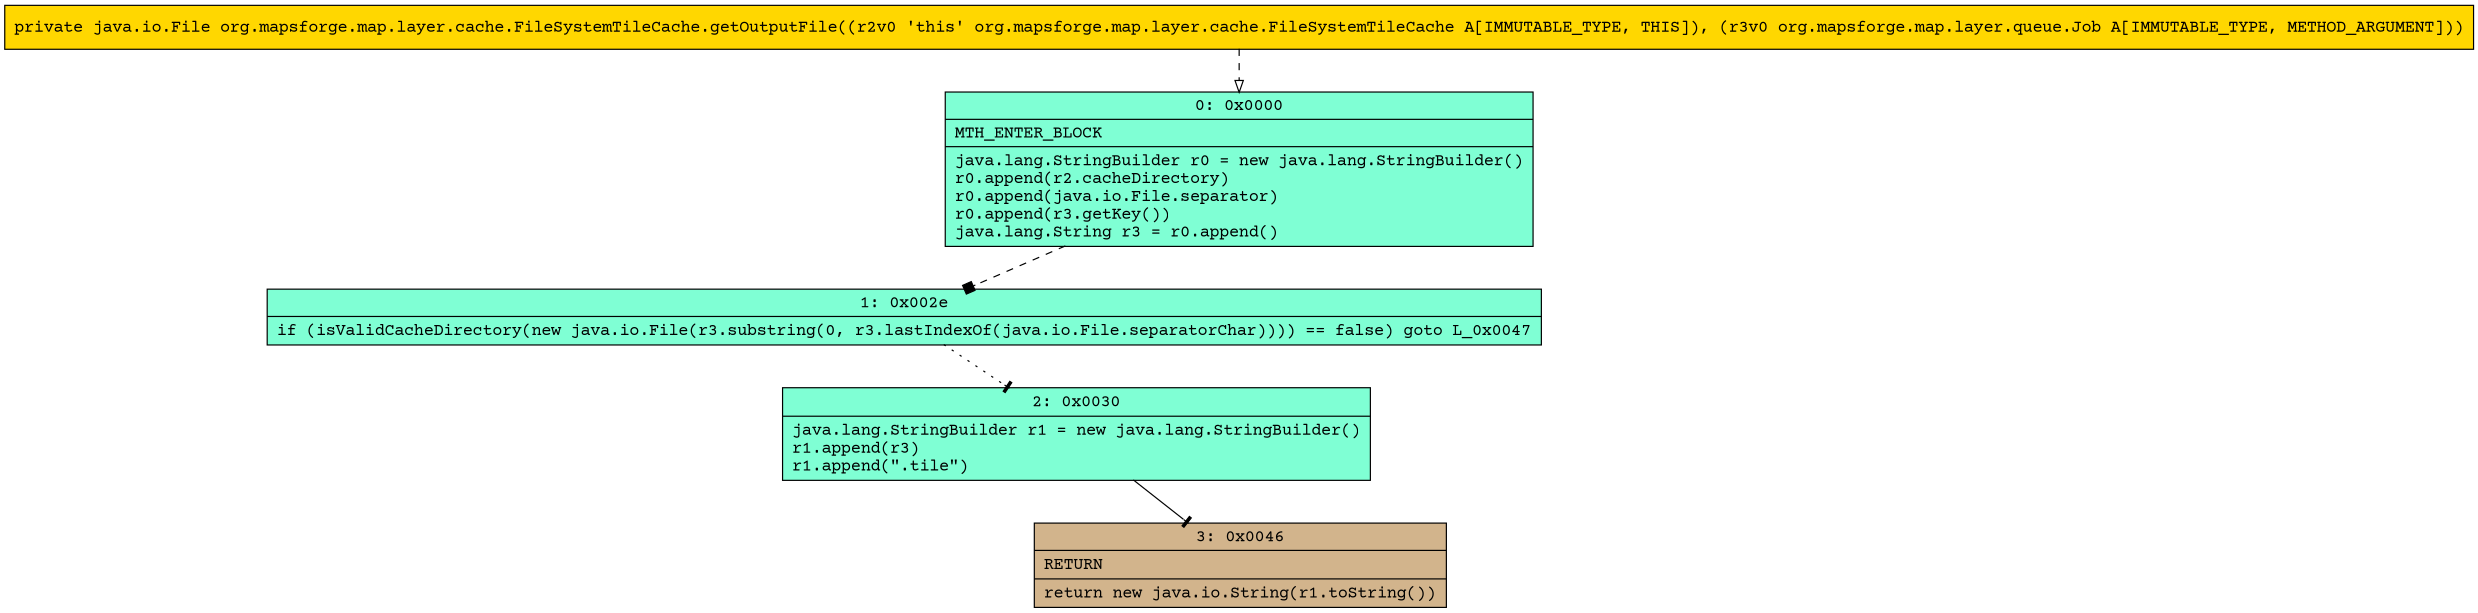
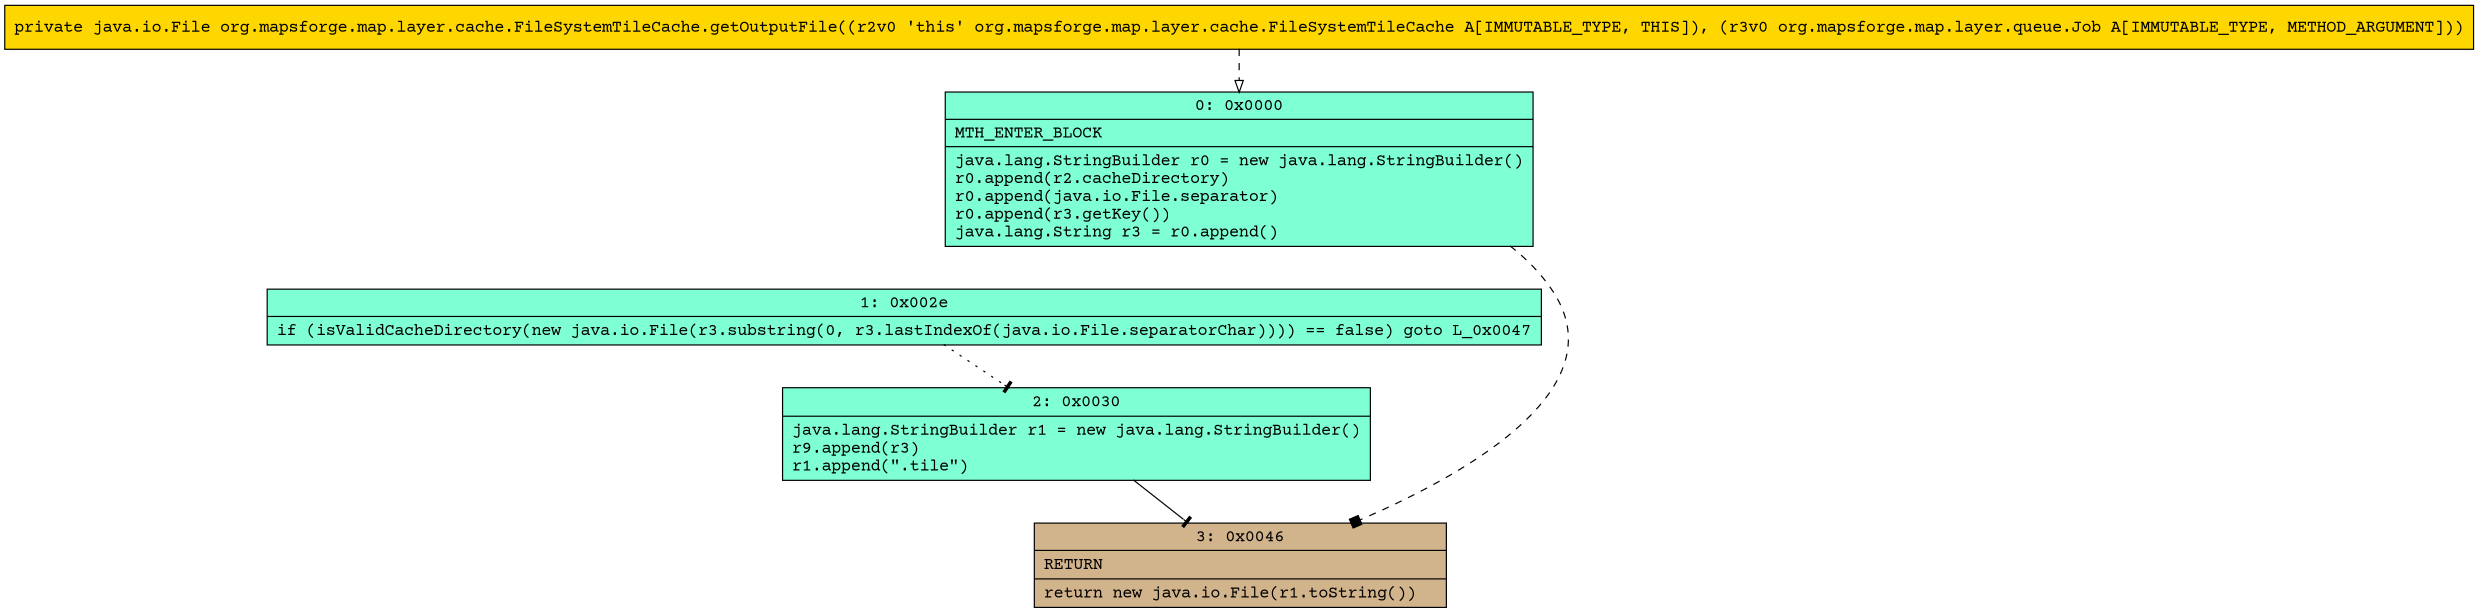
edge "0: 0x0000" -> "1: 0x002e": now "0: 0x0000" -> "3: 0x0046"
node "2: 0x0030": text "r1.append(r3)" -> "r9.append(r3)"
node "3: 0x0046": text "return new java.io.String(r1.toString())" -> "return new java.io.File(r1.toString())"
